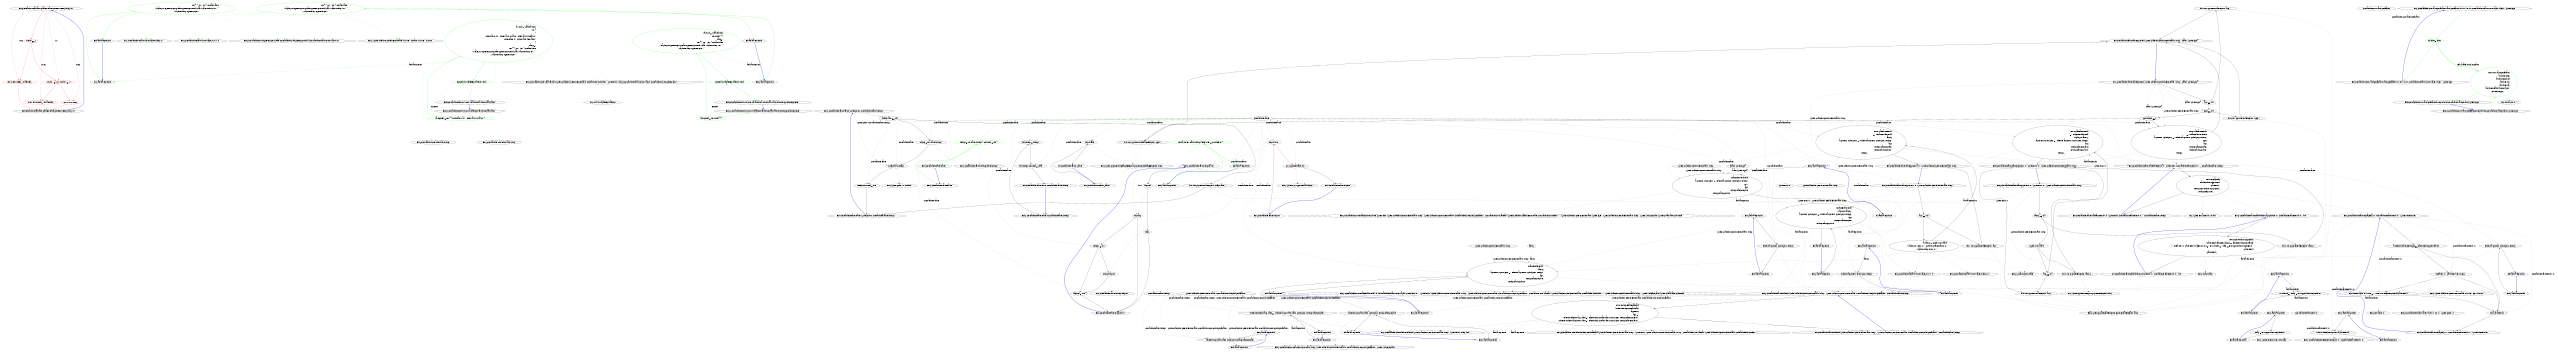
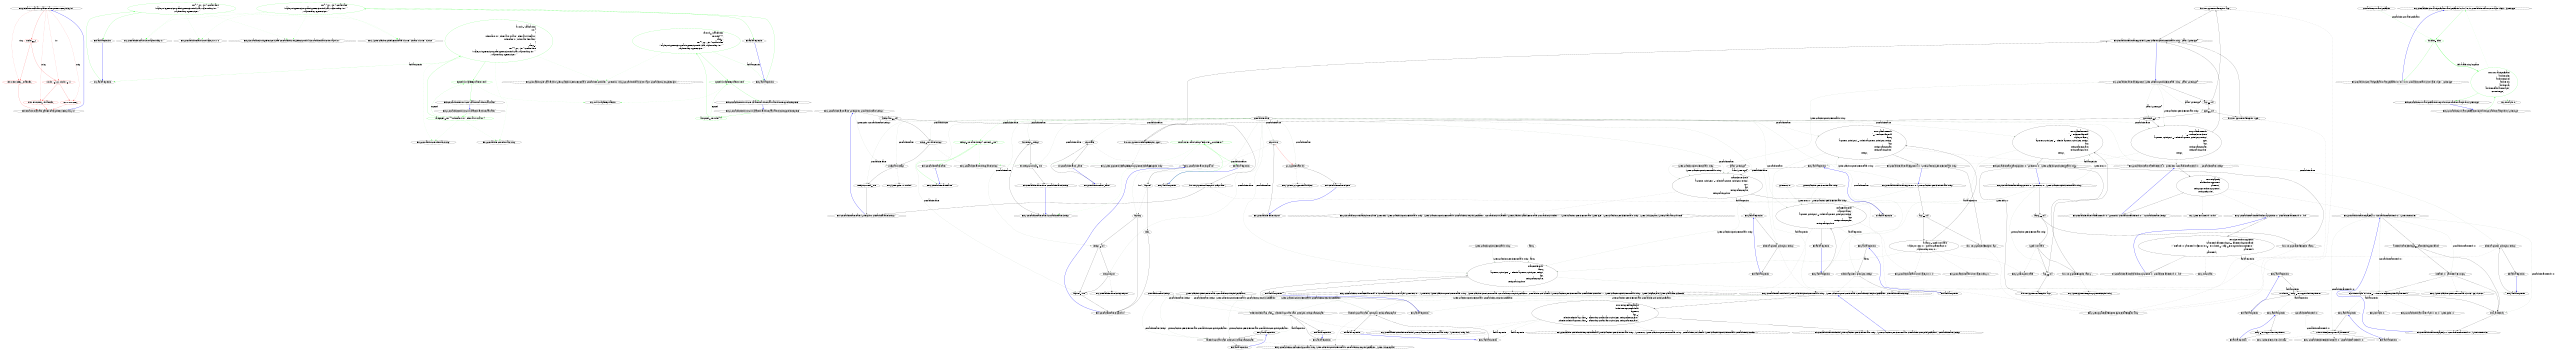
node "this.settings.Consumed = scalar": label "this.settings.Consumed = scalar" -> "this.settings.Consumed = true"
